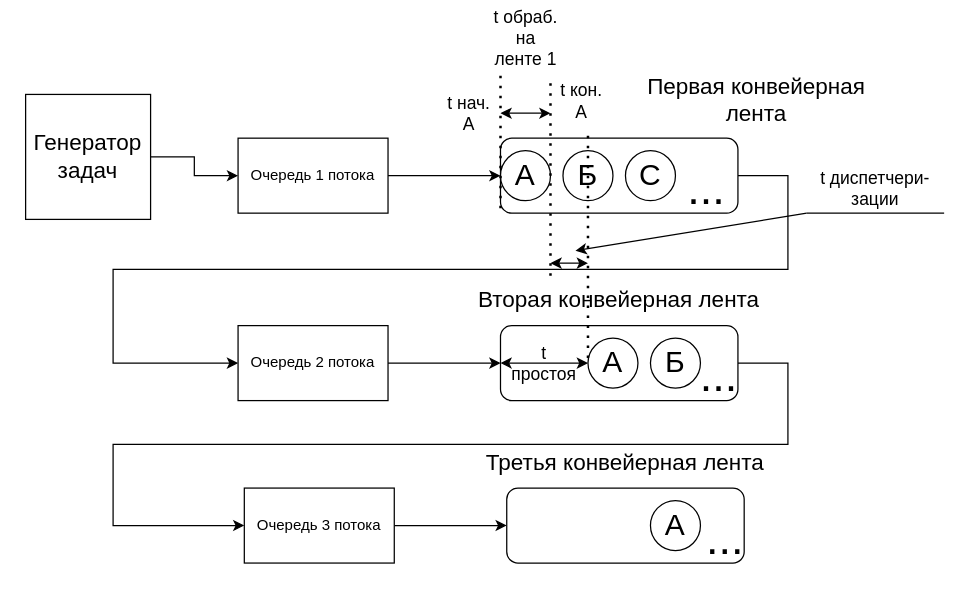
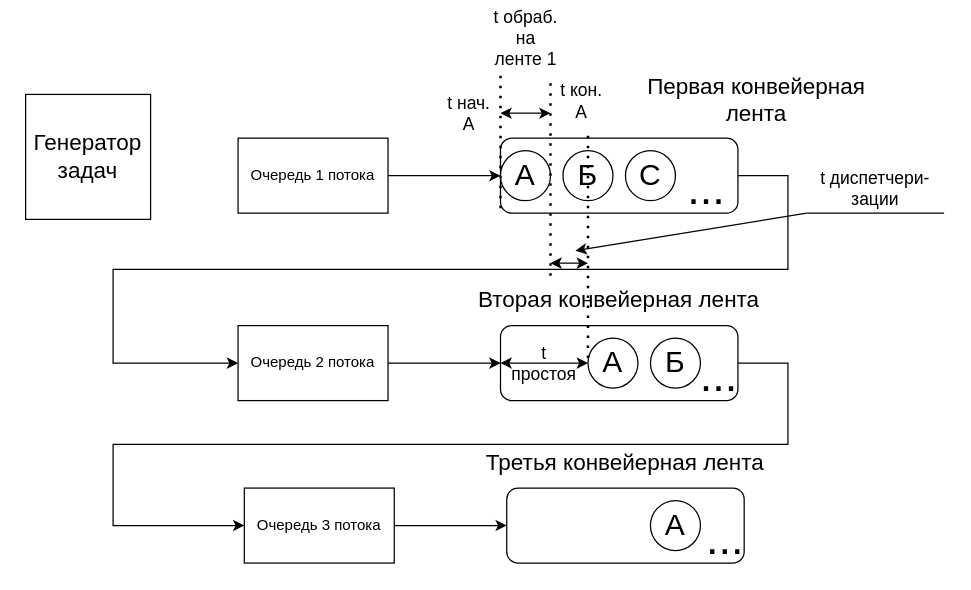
edge "Генератор задач" -> "Очередь 1 потока": removed
